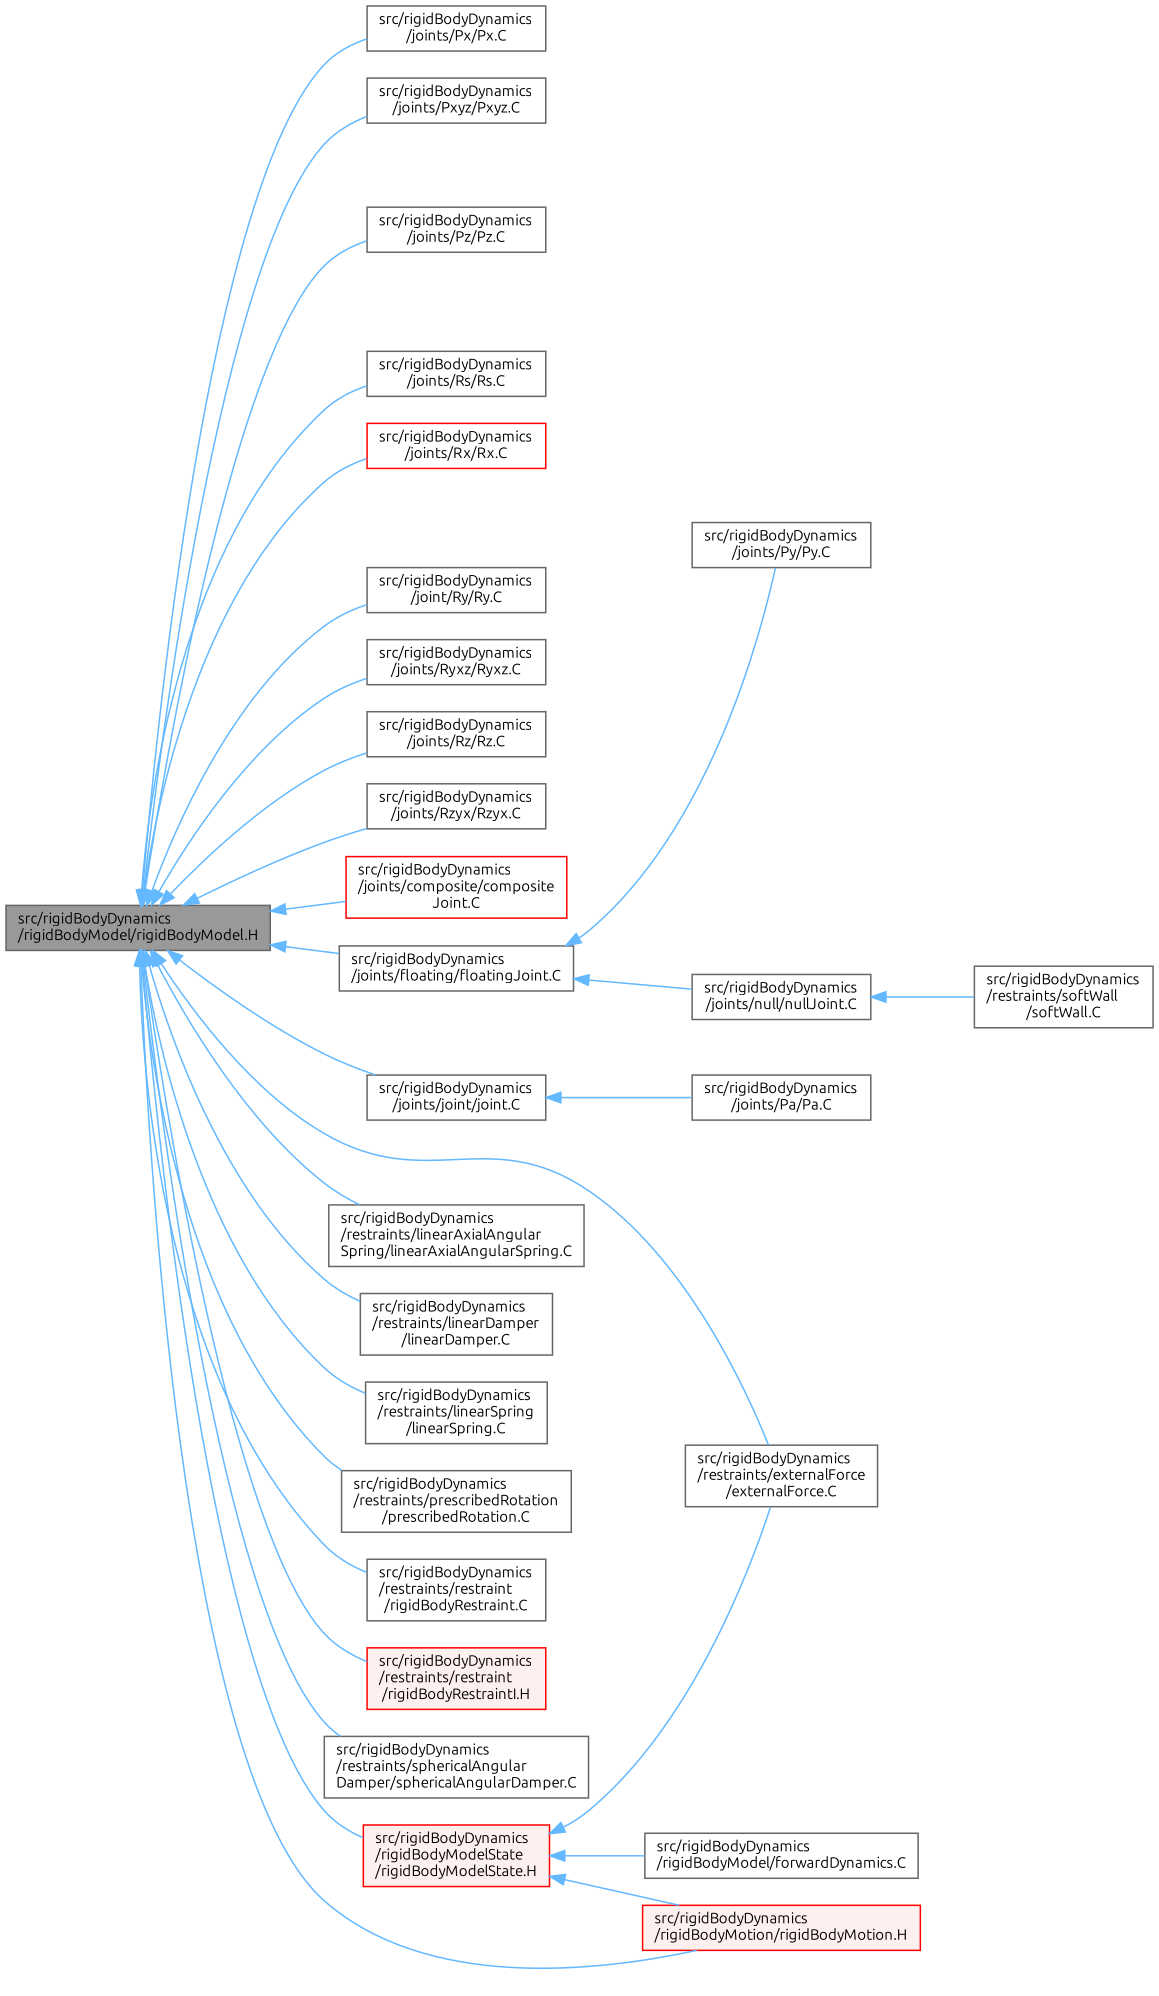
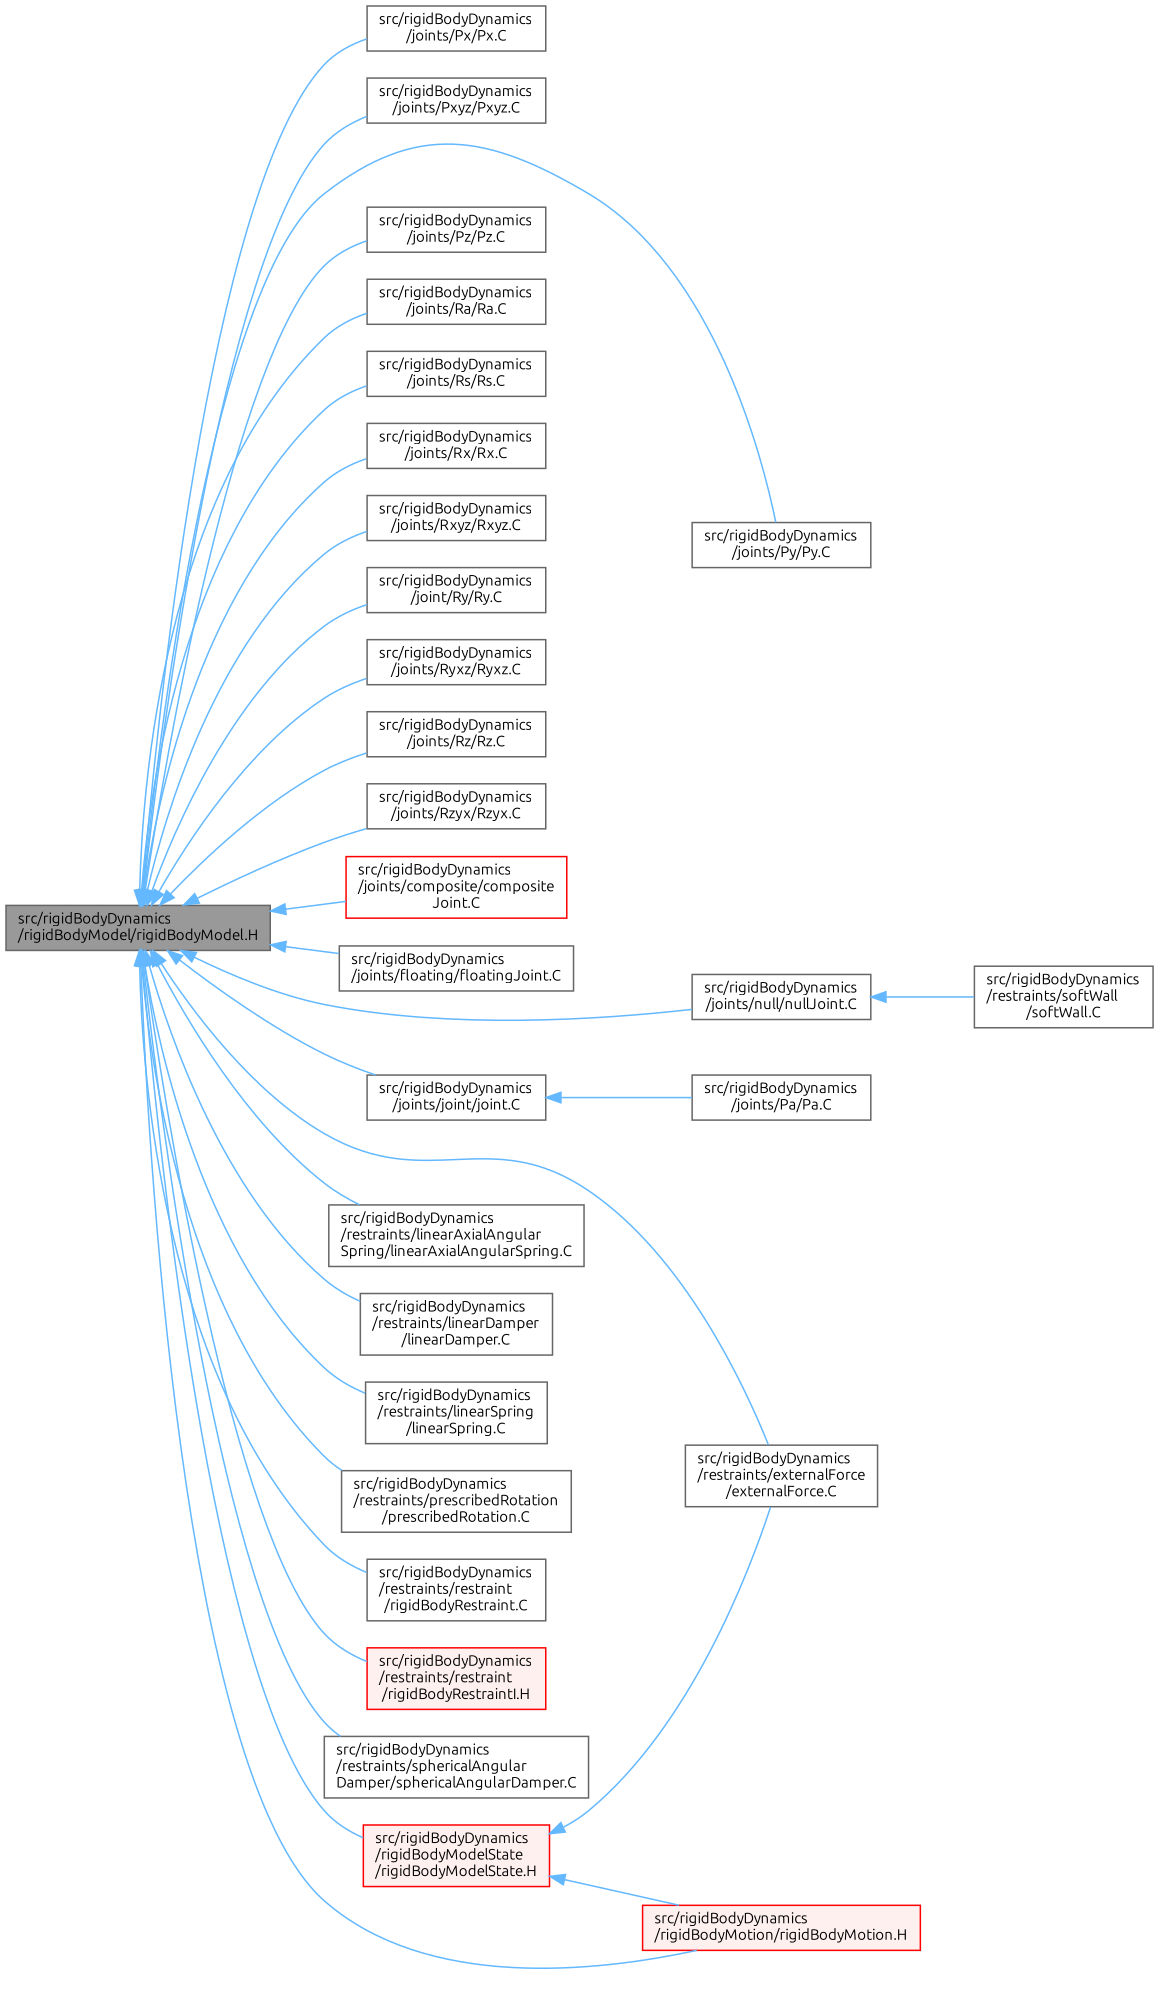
node "src/rigidBodyDynamics /joints/Ra/Ra.C": added
node "src/rigidBodyDynamics /joints/Rx/Rx.C": color red -> grey40
node "src/rigidBodyDynamics /joints/Rxyz/Rxyz.C": added
edge "src/rigidBodyDynamics /joints/Py/Py.C" -> "src/rigidBodyDynamics /joints/floating/floatingJoint.C": now "src/rigidBodyDynamics /joints/Py/Py.C" -> "src/rigidBodyDynamics /rigidBodyModel/rigidBodyModel.H"
edge "src/rigidBodyDynamics /joints/null/nullJoint.C" -> "src/rigidBodyDynamics /joints/floating/floatingJoint.C": now "src/rigidBodyDynamics /joints/null/nullJoint.C" -> "src/rigidBodyDynamics /rigidBodyModel/rigidBodyModel.H"
node "src/rigidBodyDynamics /rigidBodyModel/forwardDynamics.C": removed
